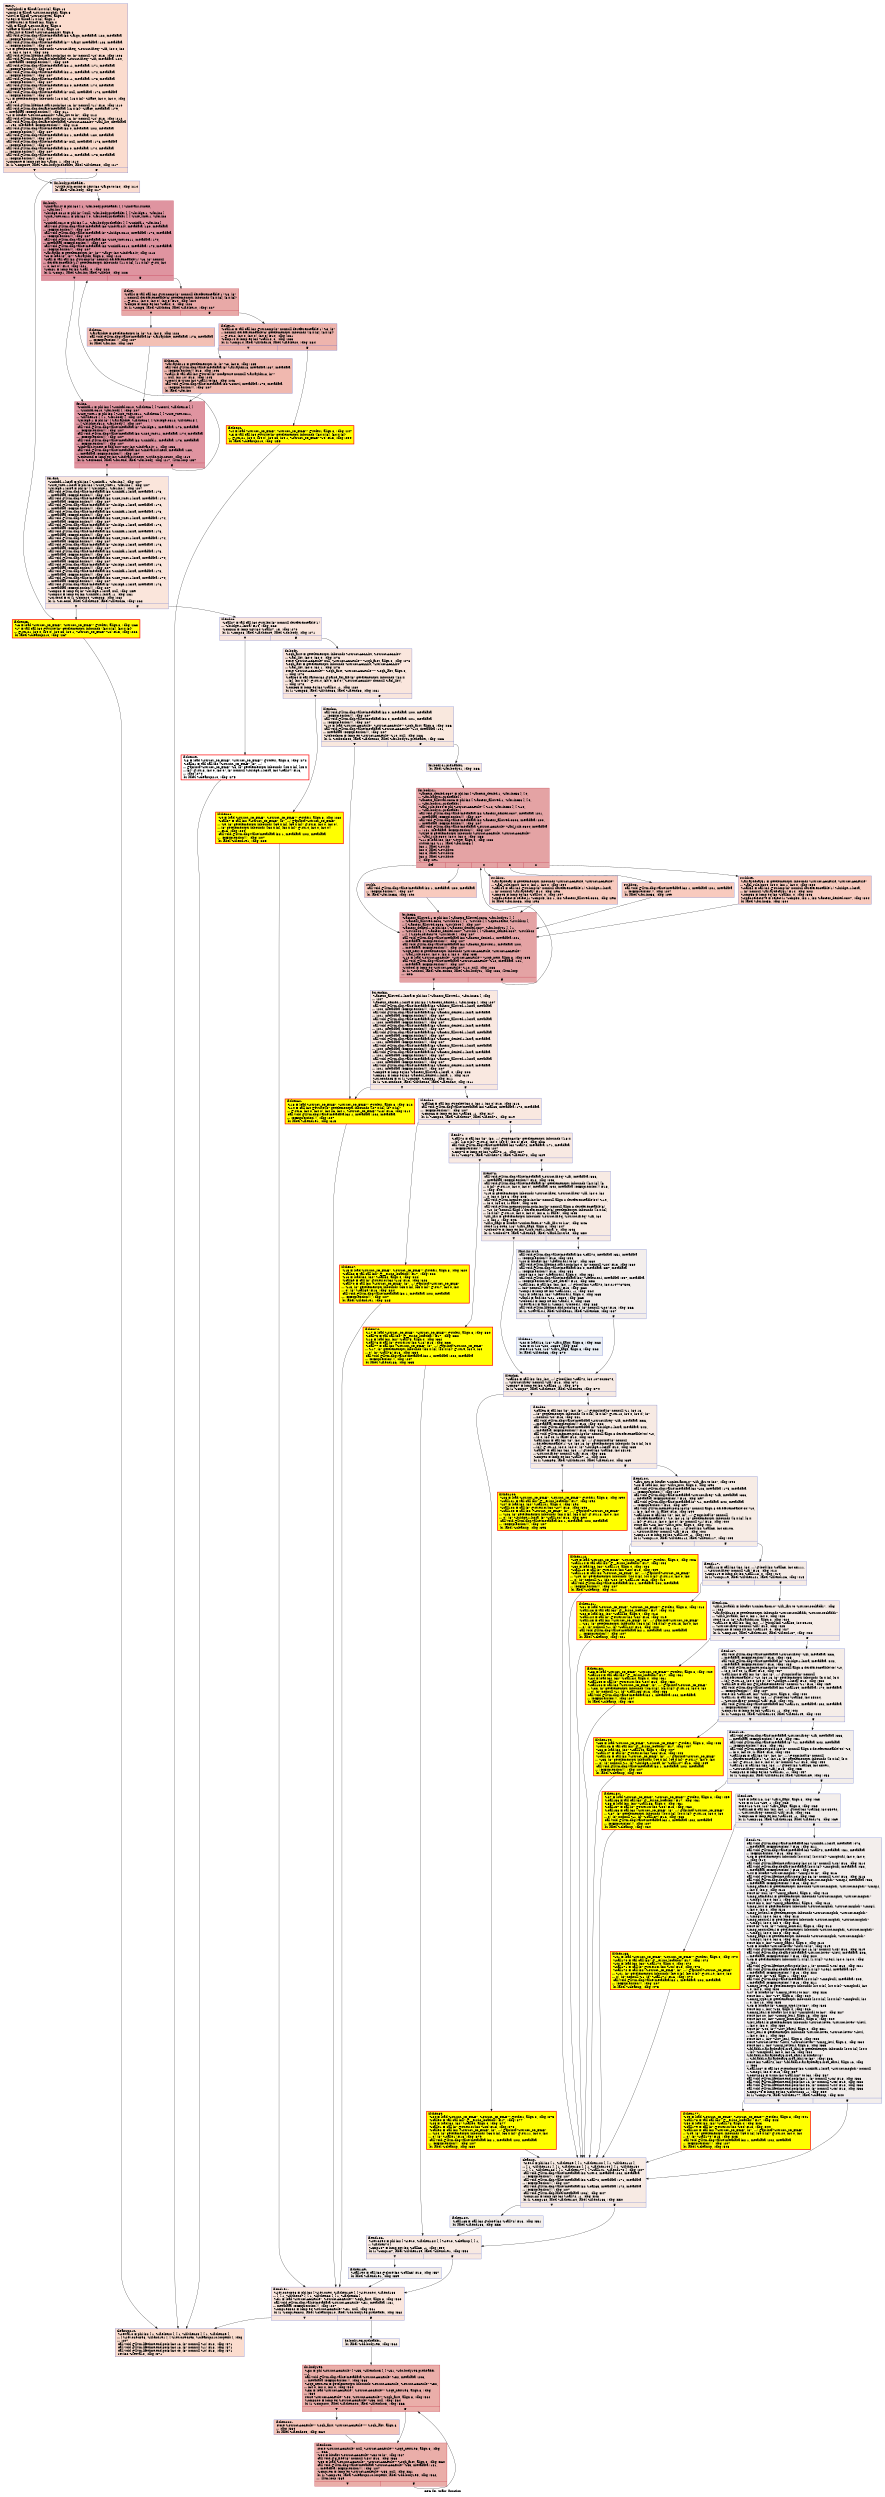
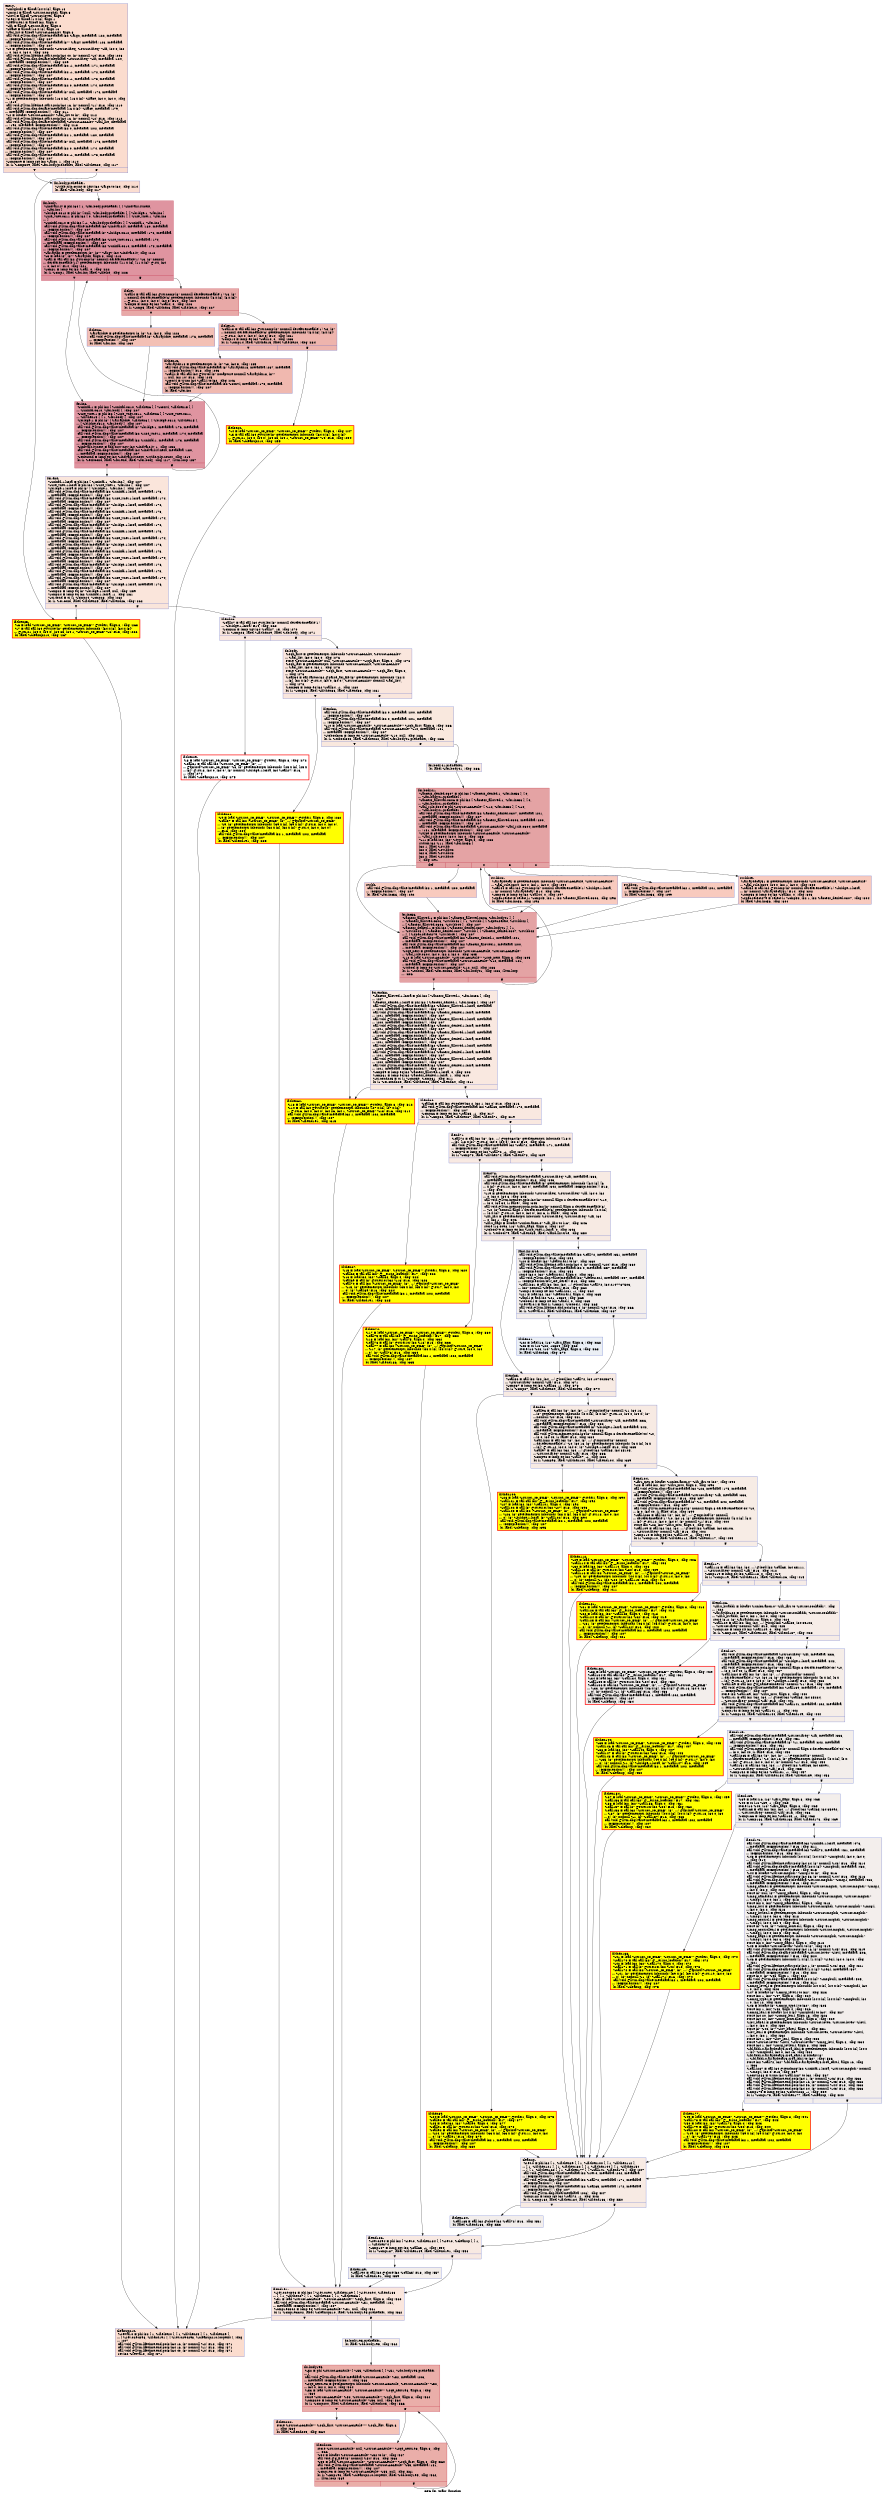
node "if.then132:": fillcolor yellow -> #e3d9d370
